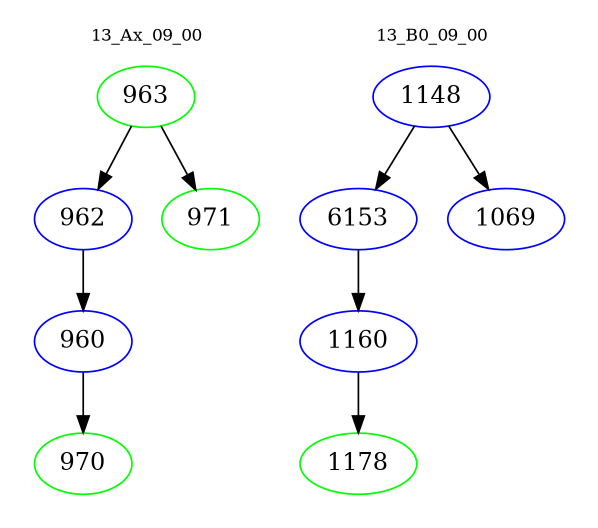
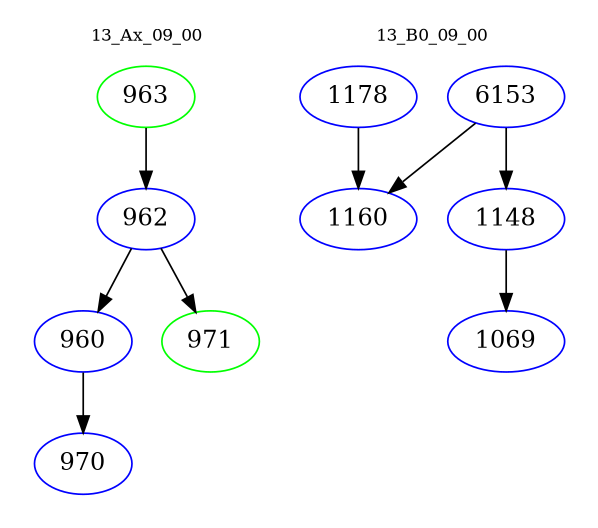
edge "963" -> "971": now "962" -> "971"
edge "1148" -> "6153": reversed
edge "1160" -> "1178": reversed
node "970": color green -> blue
node "1178": color green -> blue
